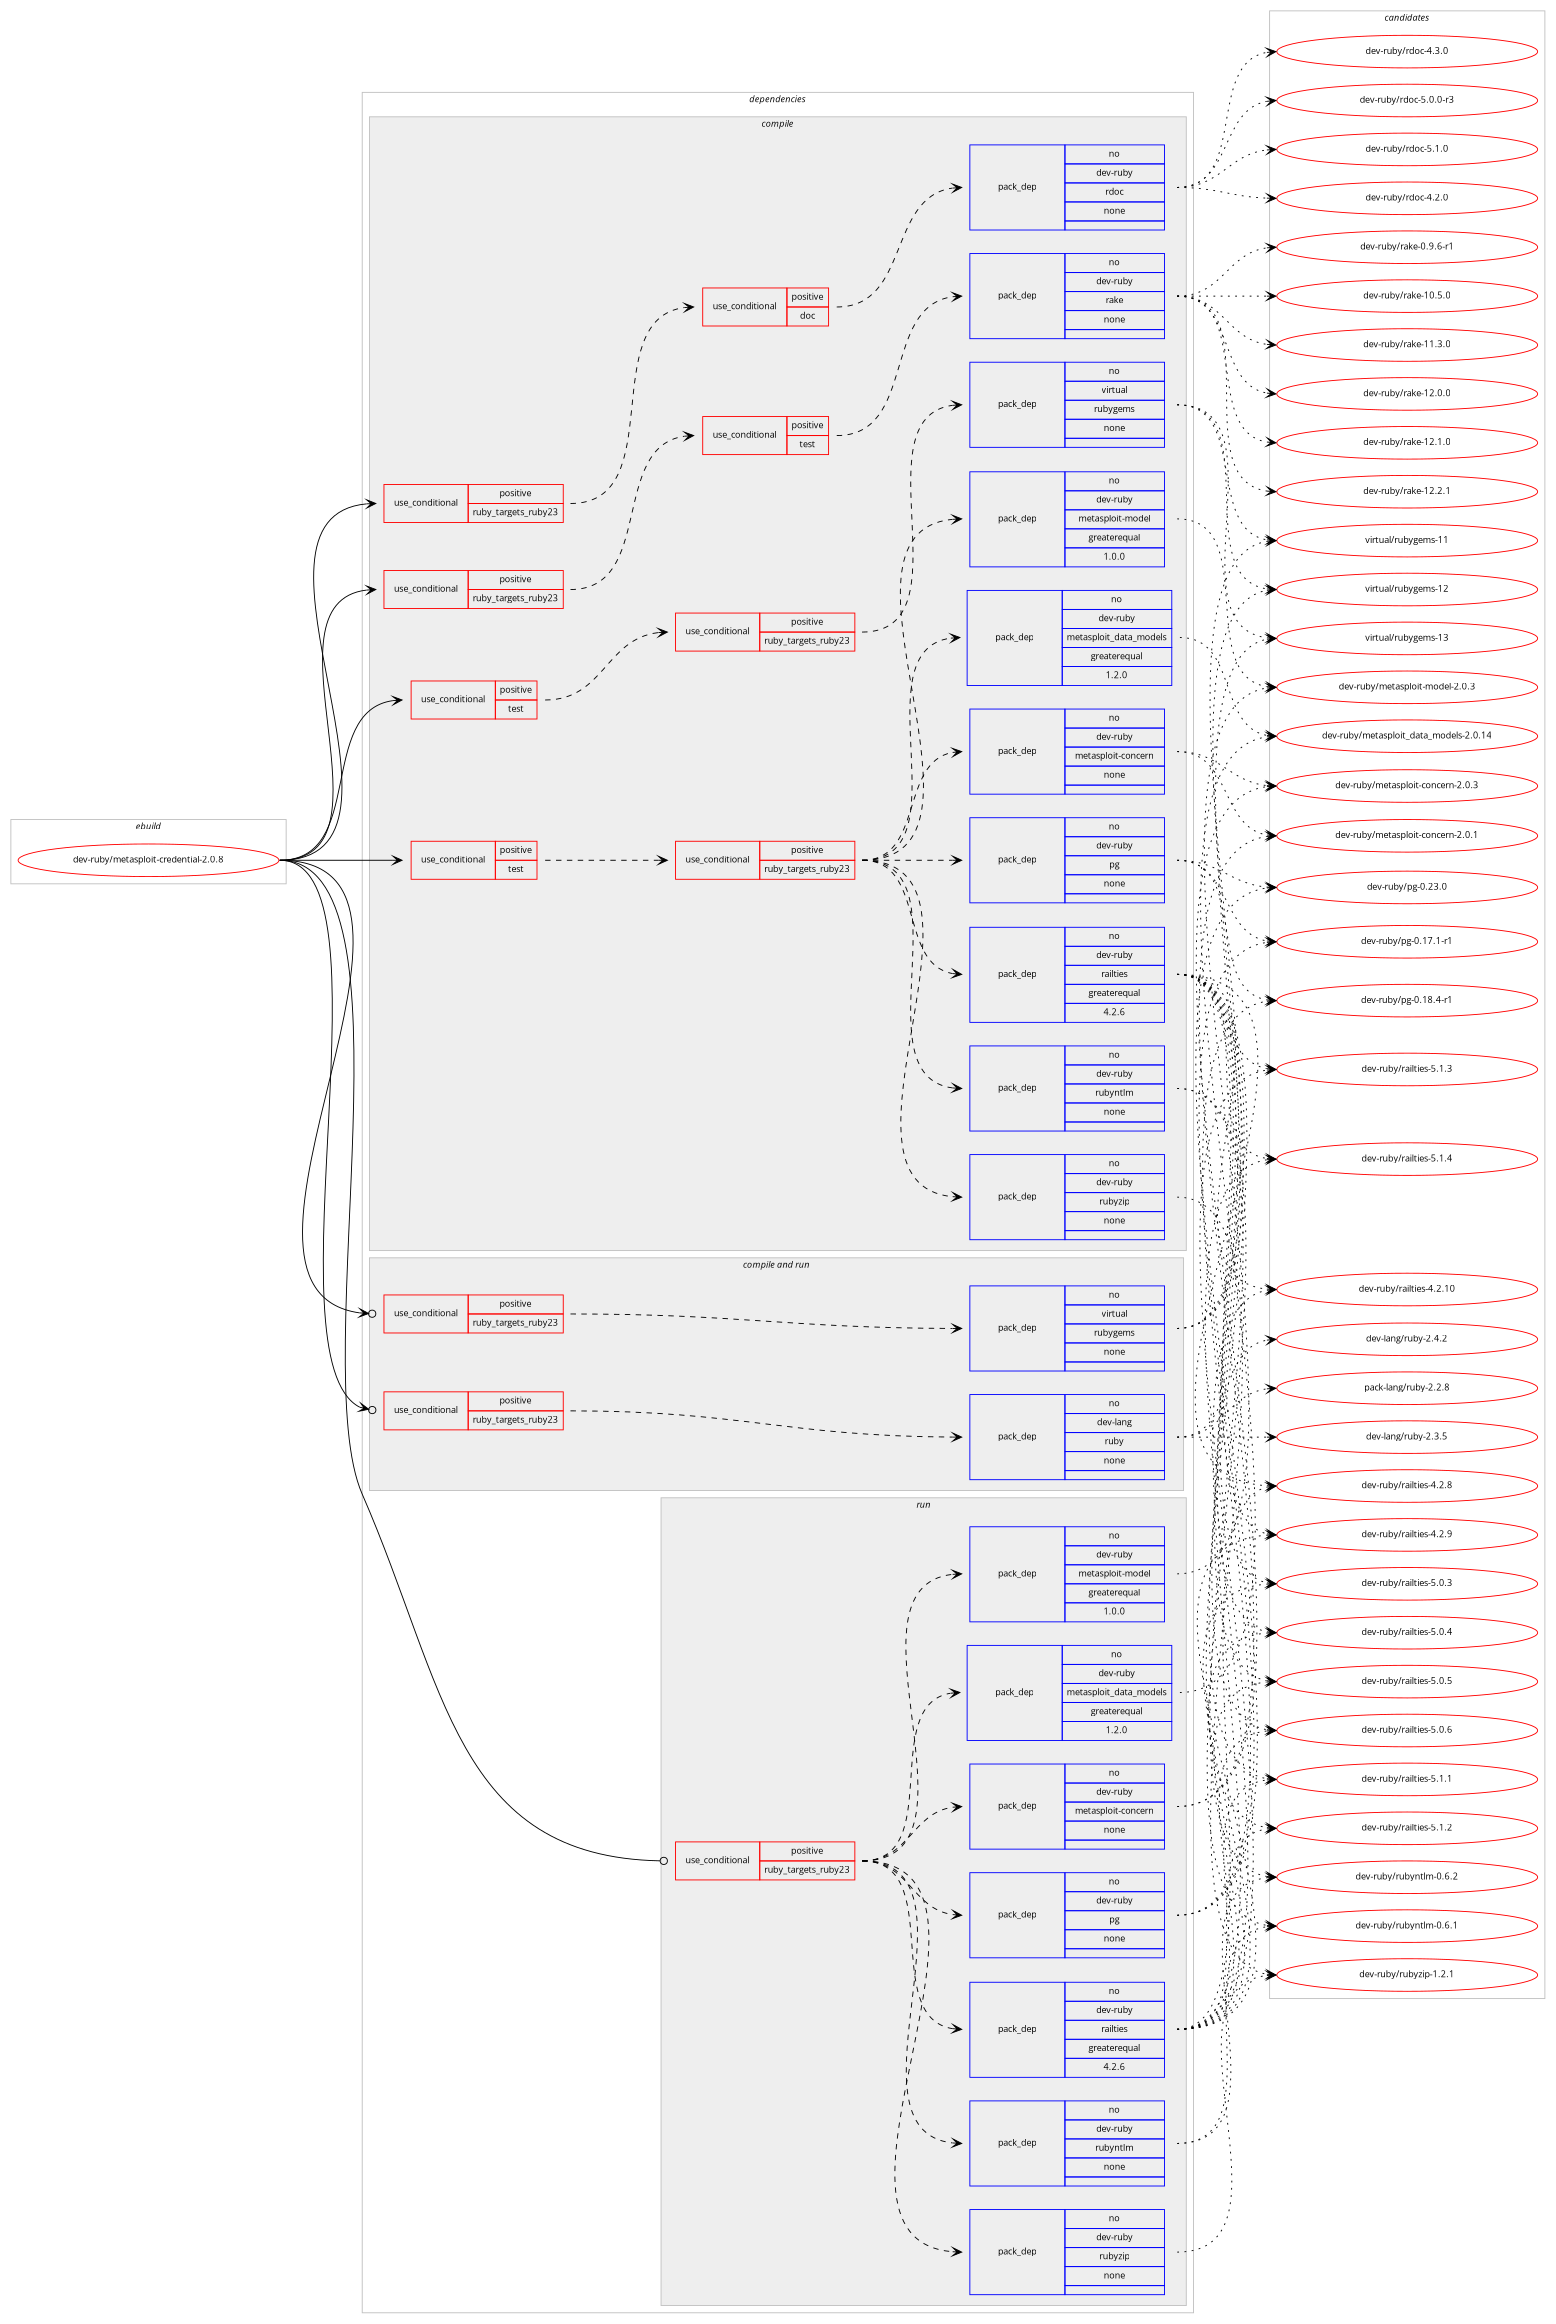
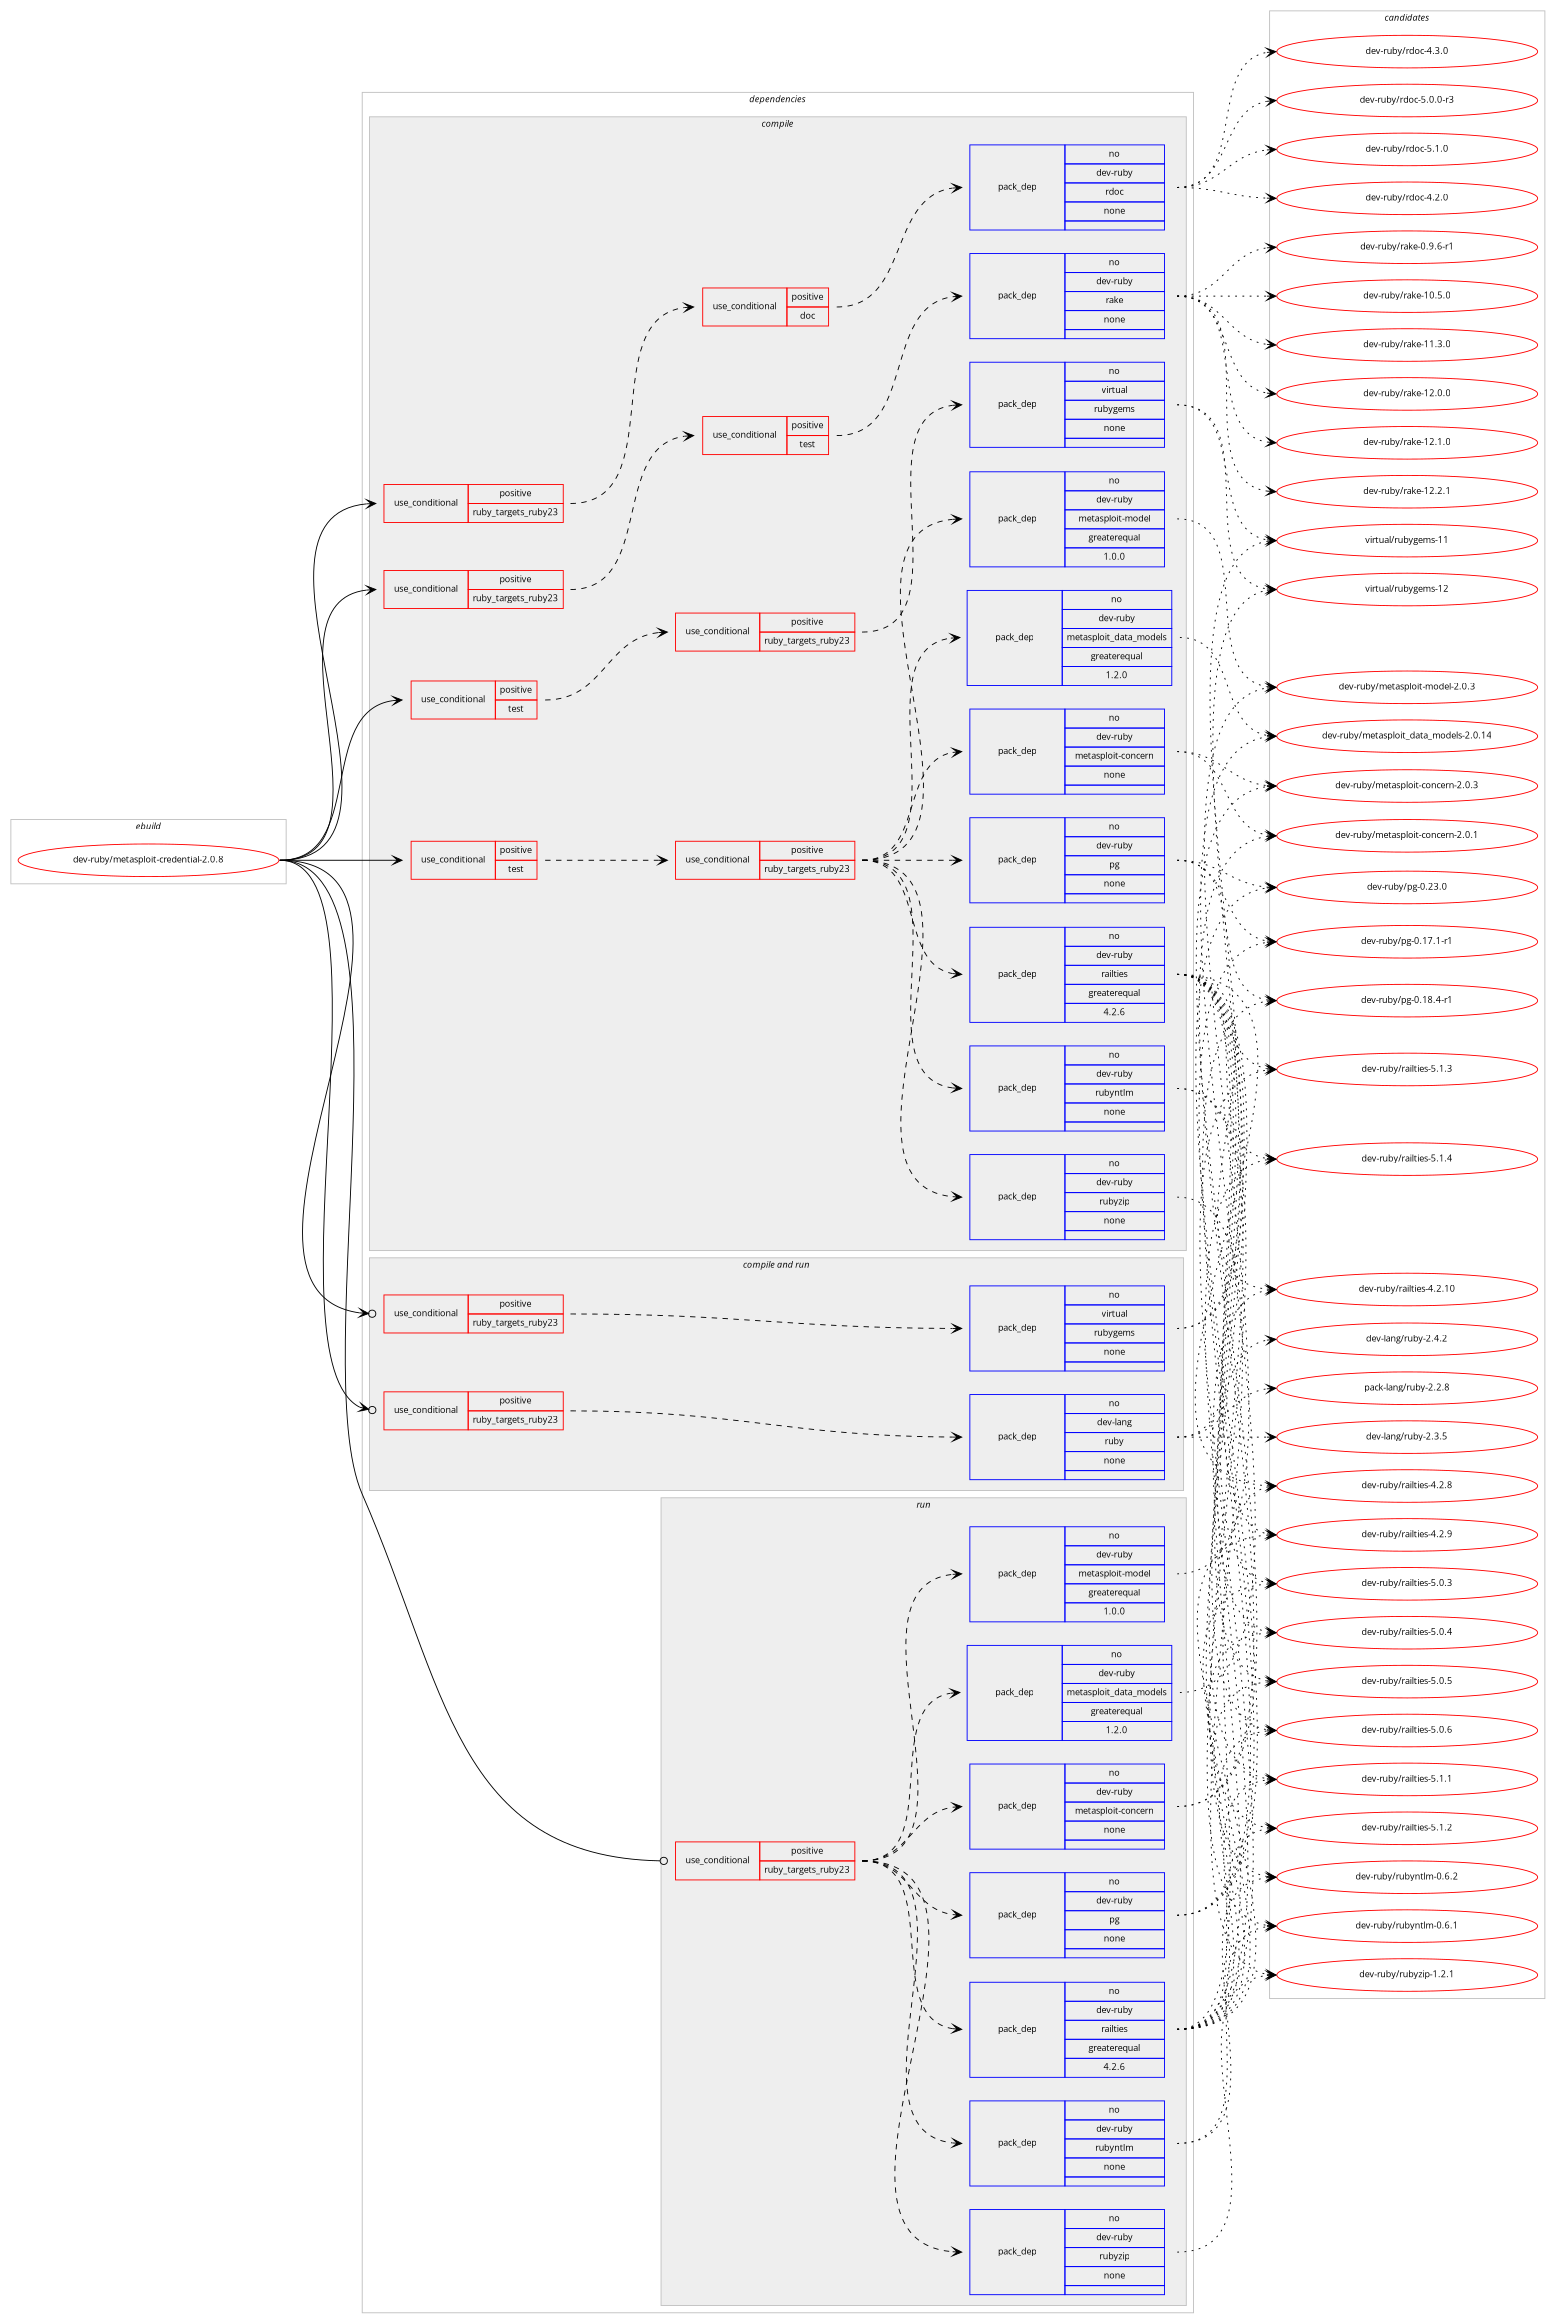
node "virtual/rubygems-13": removed
